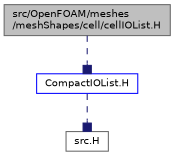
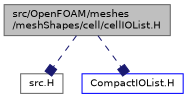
edge "CompactIOList.H" -> "src.H": now "src/OpenFOAM/meshes /meshShapes/cell/cellIOList.H" -> "src.H"
